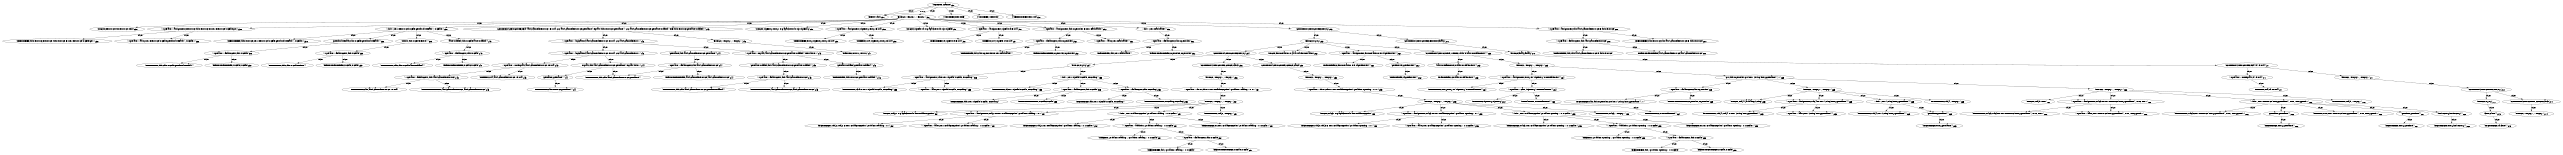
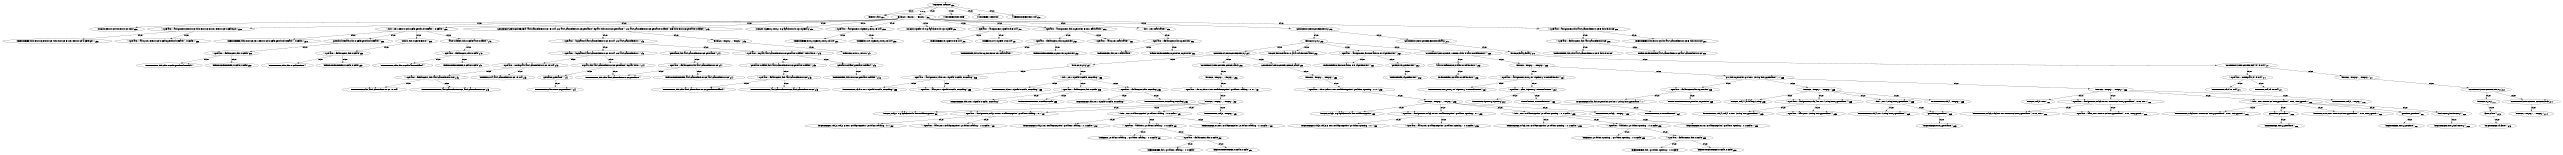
node "(IDENTIFIER,zf,zf != null)": added
